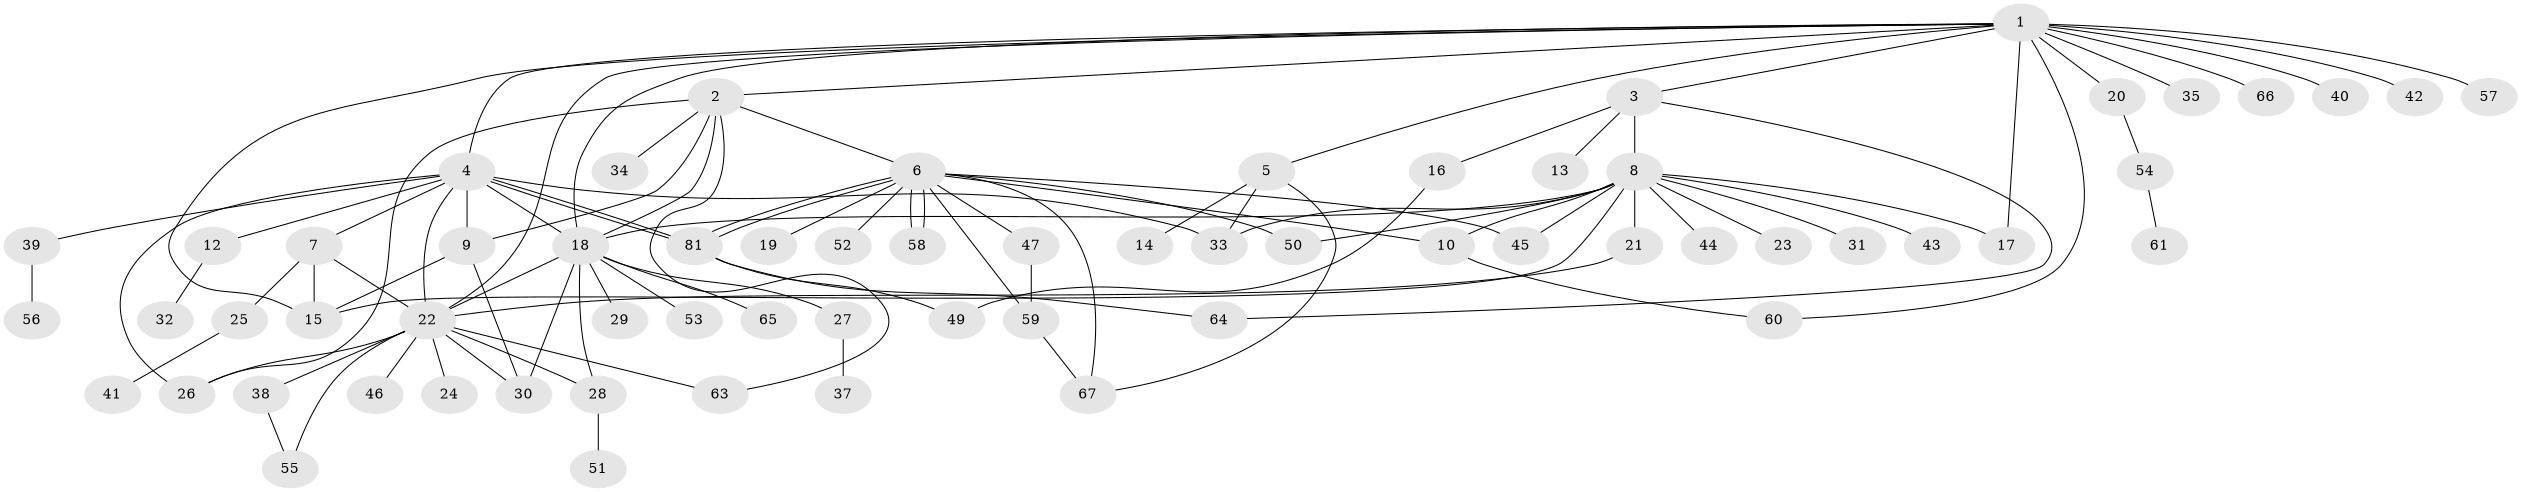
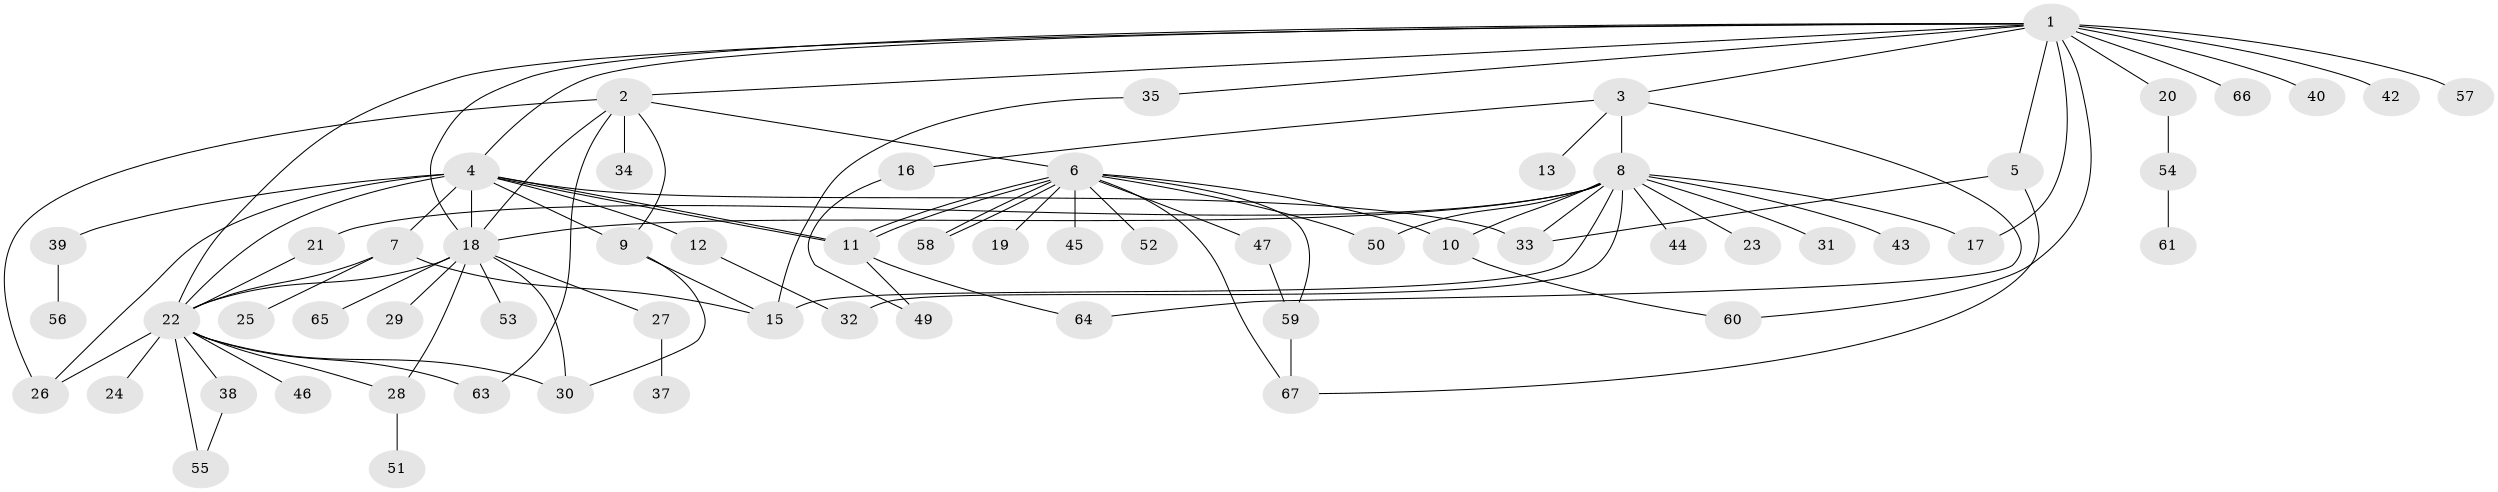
edge "1" -- "15": now "35" -- "15"
edge "8" -- "45": now "8" -- "32"
node "81": label "81" -> "11"
node "14": removed
node "41": removed
